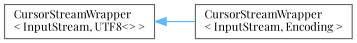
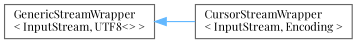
node "CursorStreamWrapper < InputStream, UTF8<> >": label "CursorStreamWrapper < InputStream, UTF8<> >" -> "GenericStreamWrapper < InputStream, UTF8<> >"
